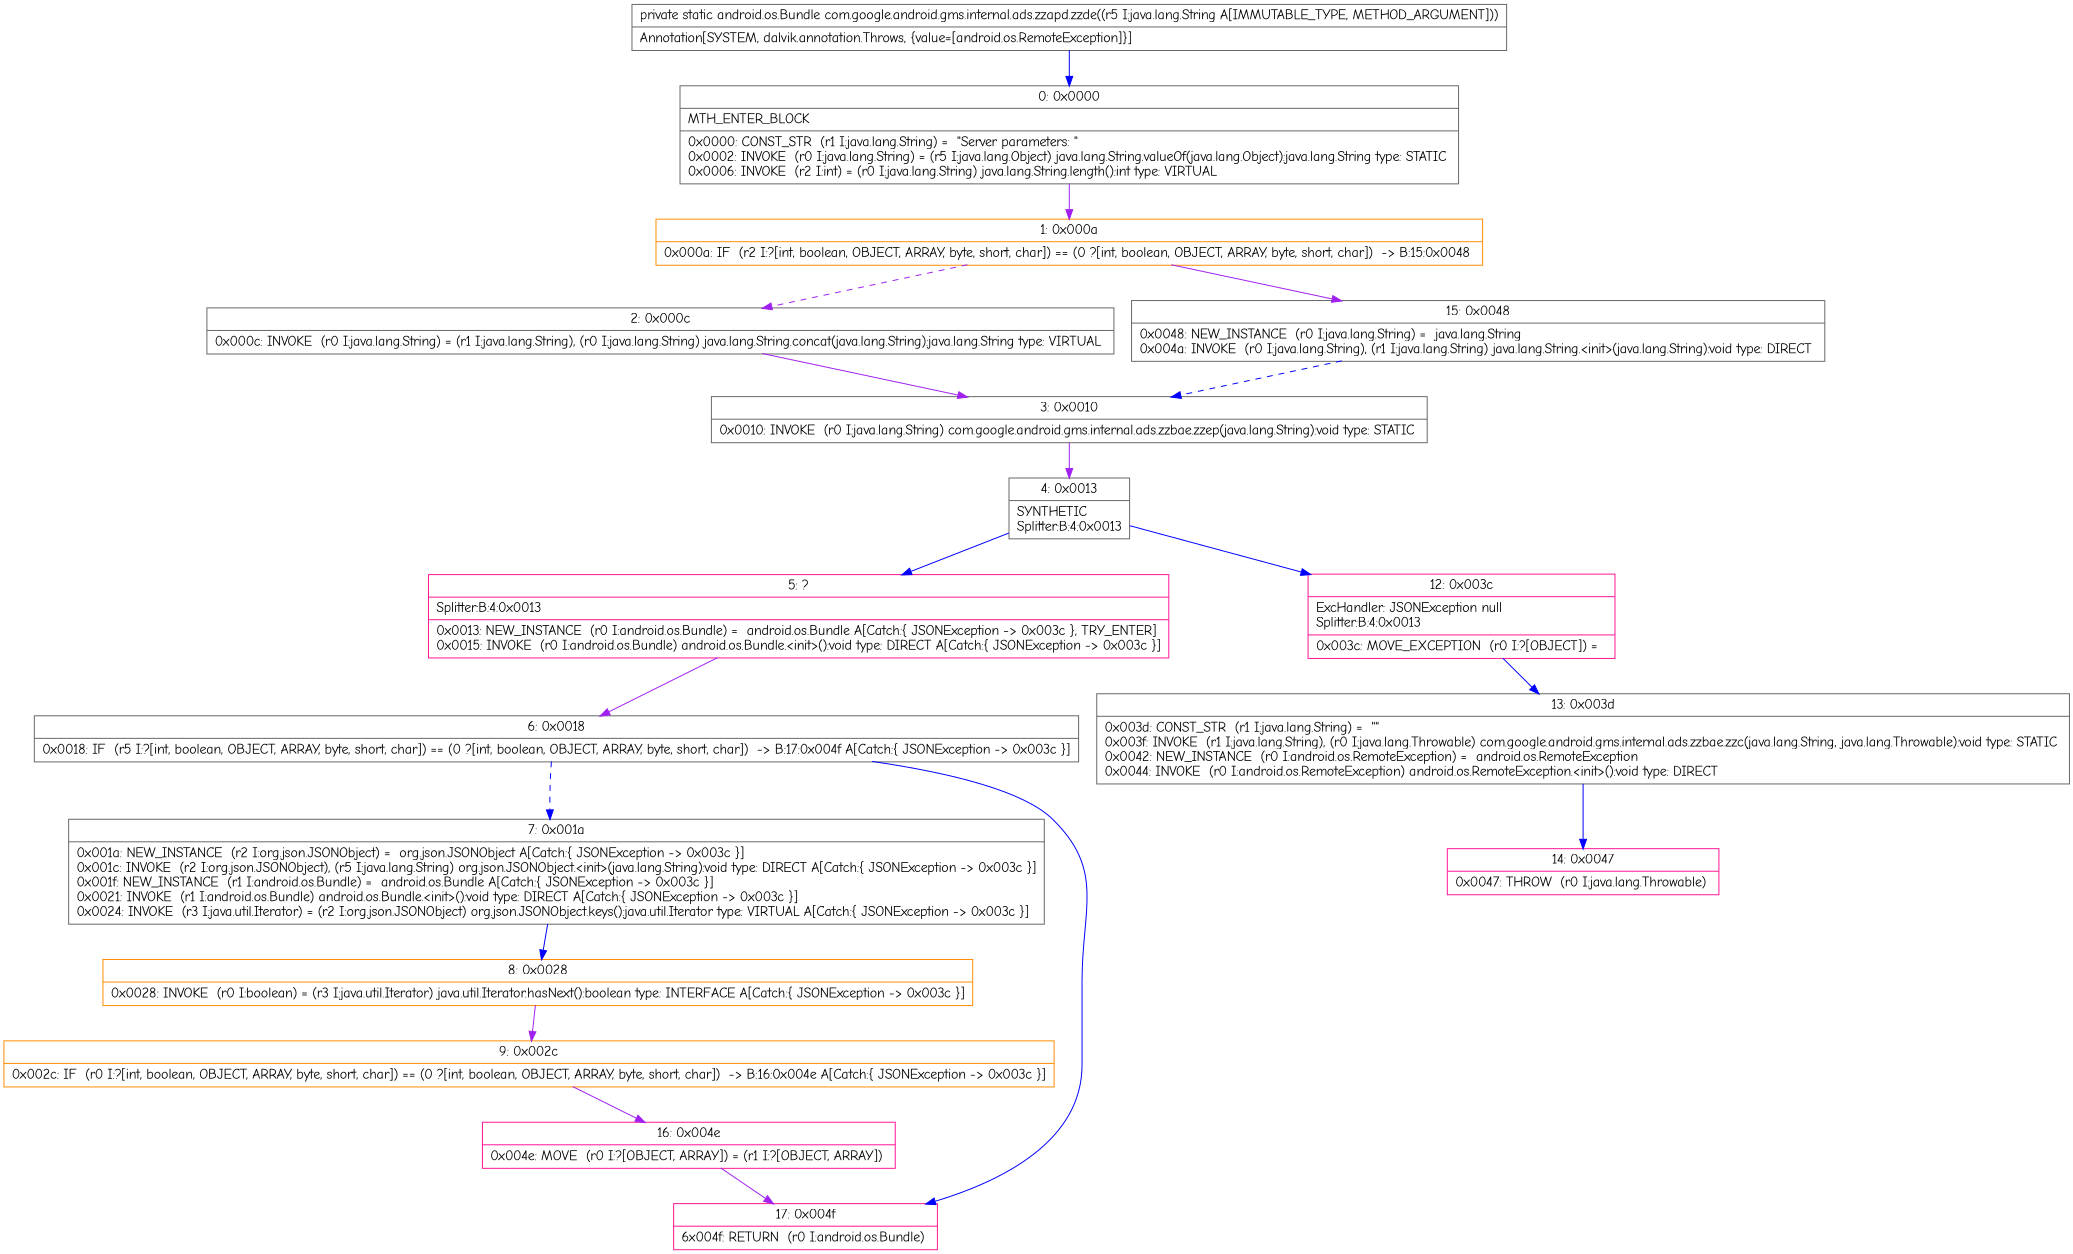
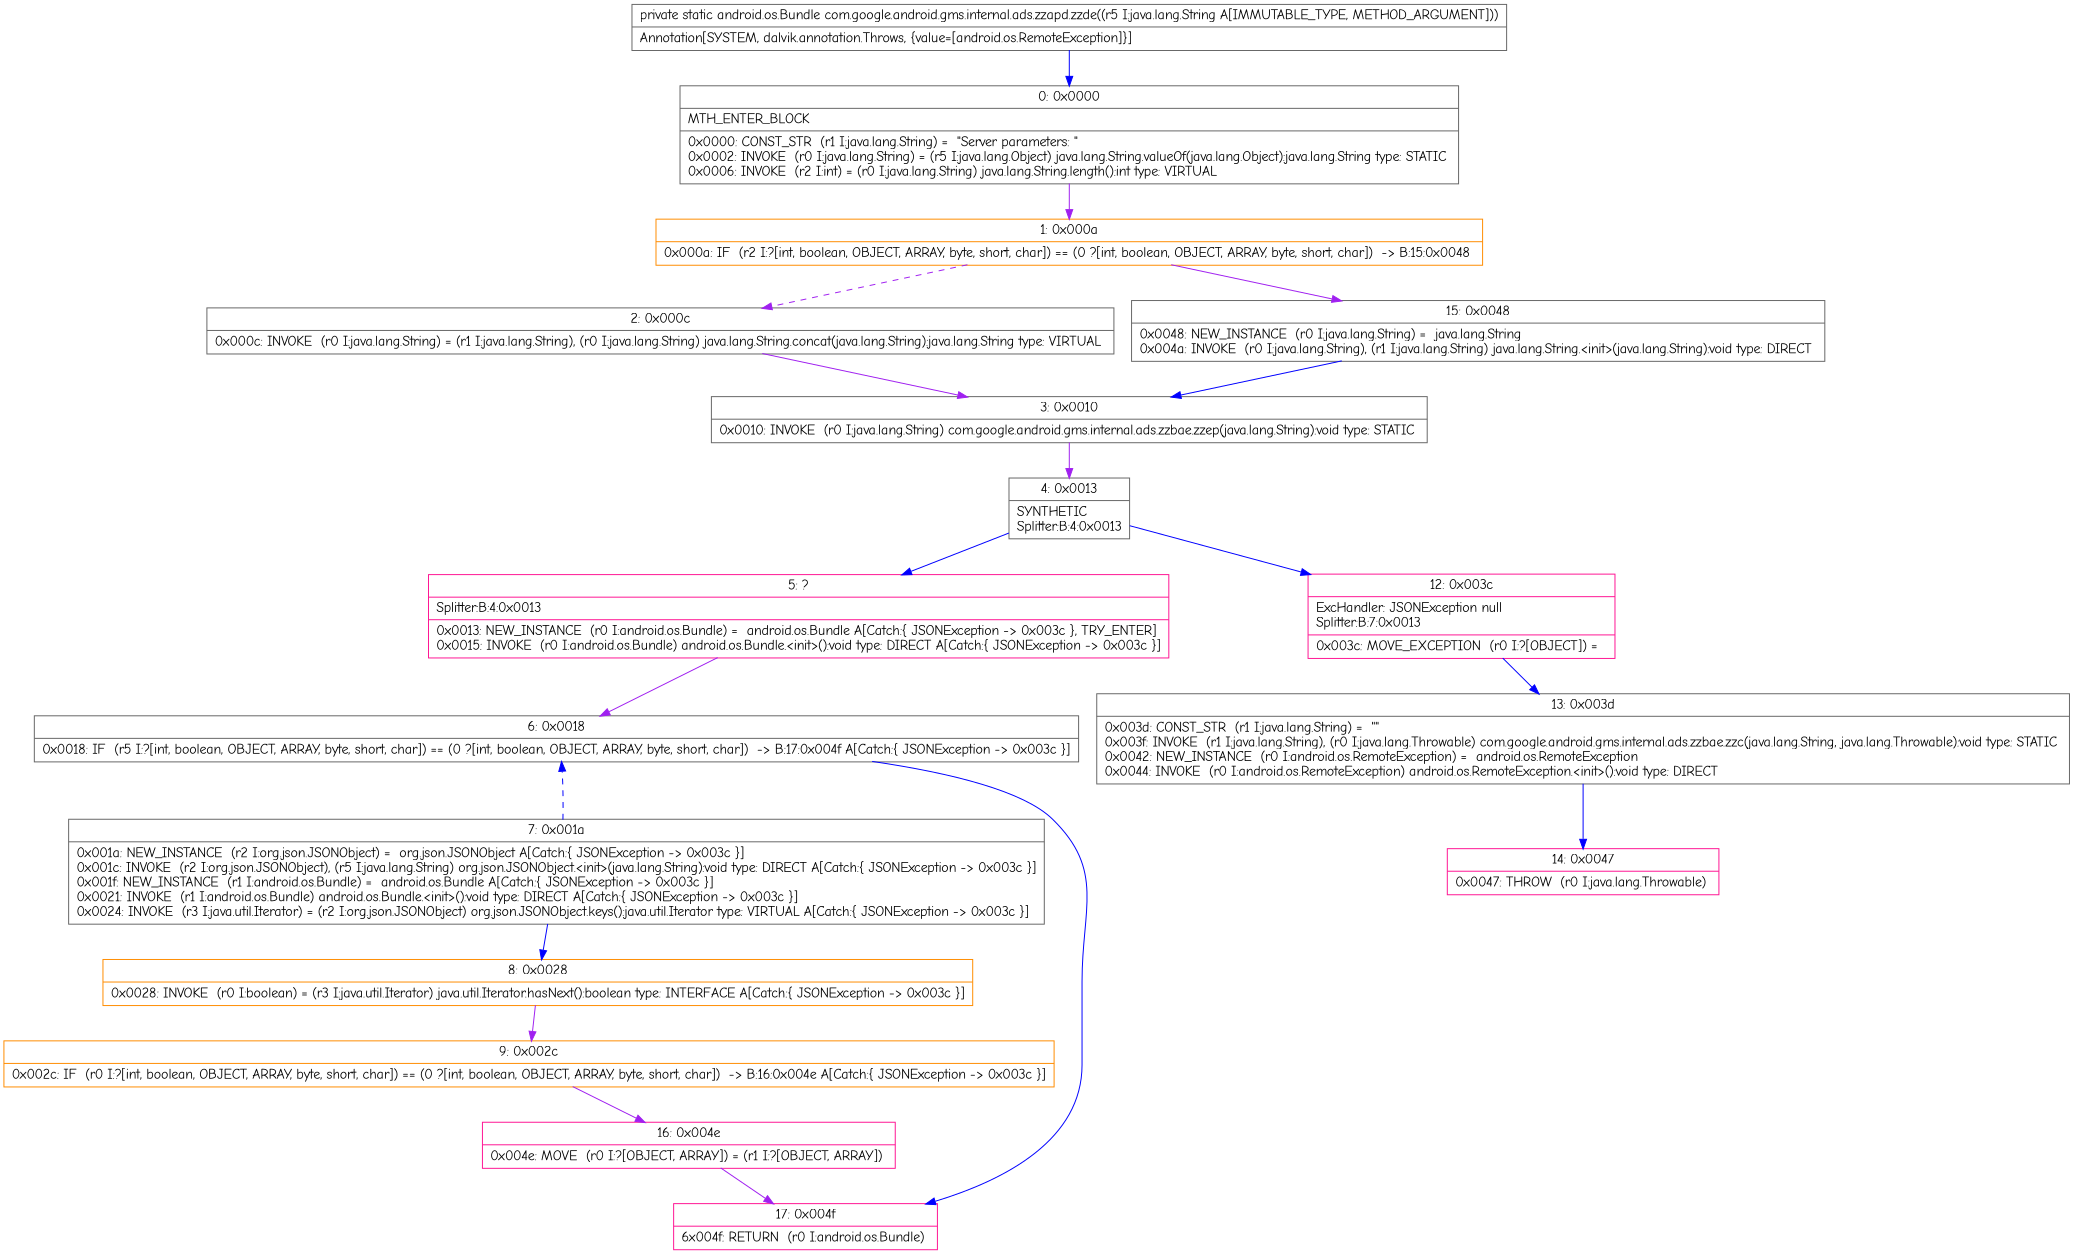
edge "15: 0x0048" -> "3: 0x0010": style dashed -> solid
node "12: 0x003c": text "Splitter:B:4:0x0013" -> "Splitter:B:7:0x0013"
edge "6: 0x0018" -> "7: 0x001a": reversed
